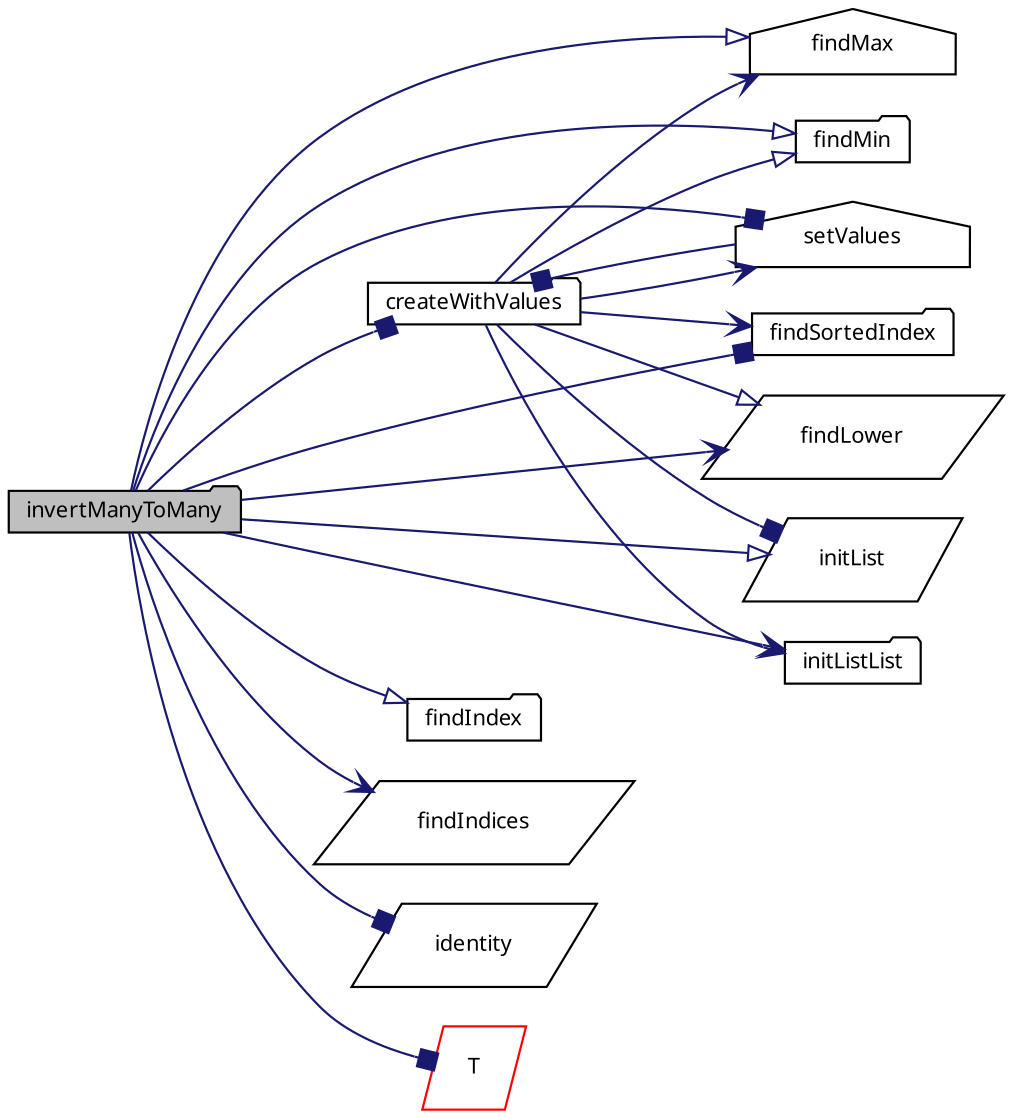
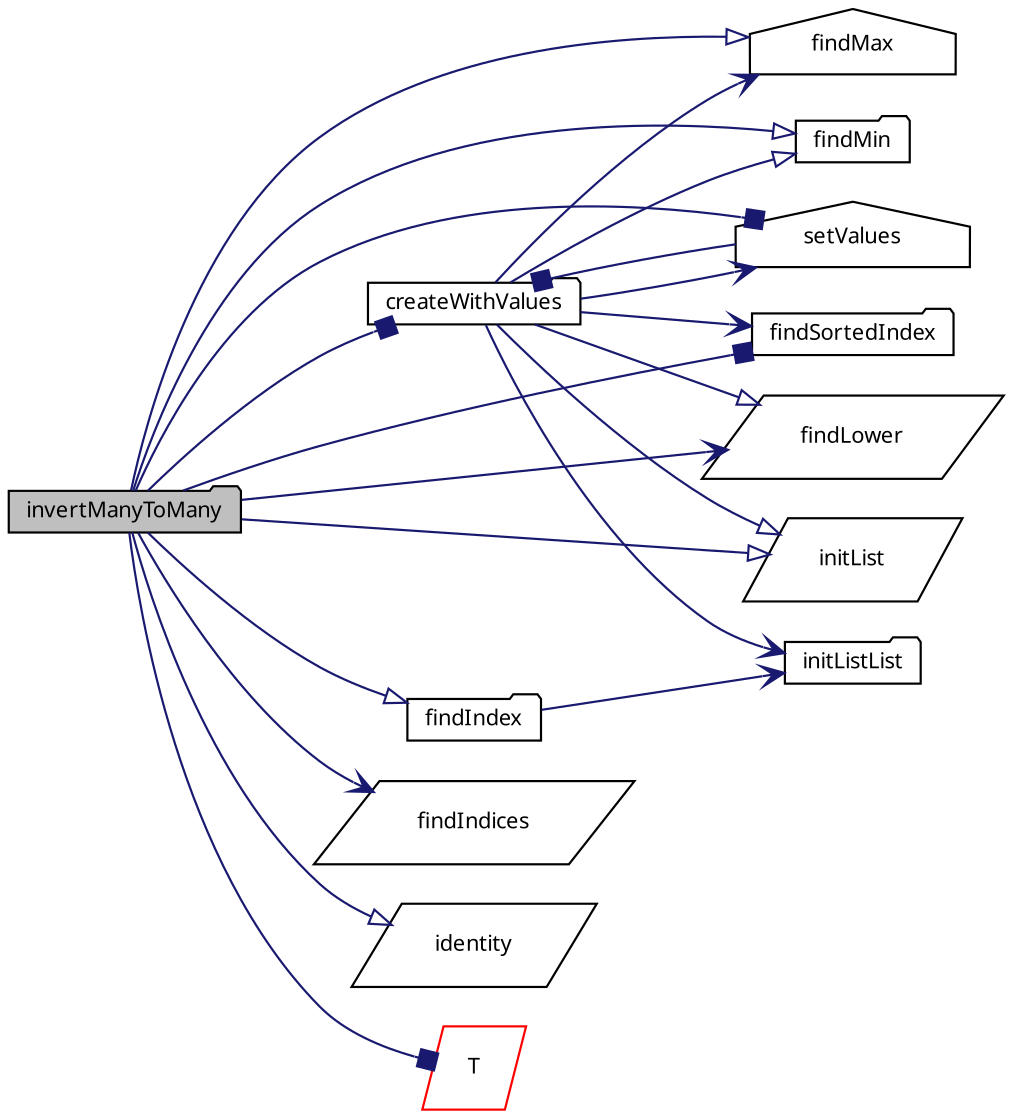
edge "createWithValues" -> "initList": arrowhead box -> onormal
edge "invertManyToMany" -> "initListList": now "findIndex" -> "initListList"
edge "invertManyToMany" -> "identity": arrowhead box -> onormal
